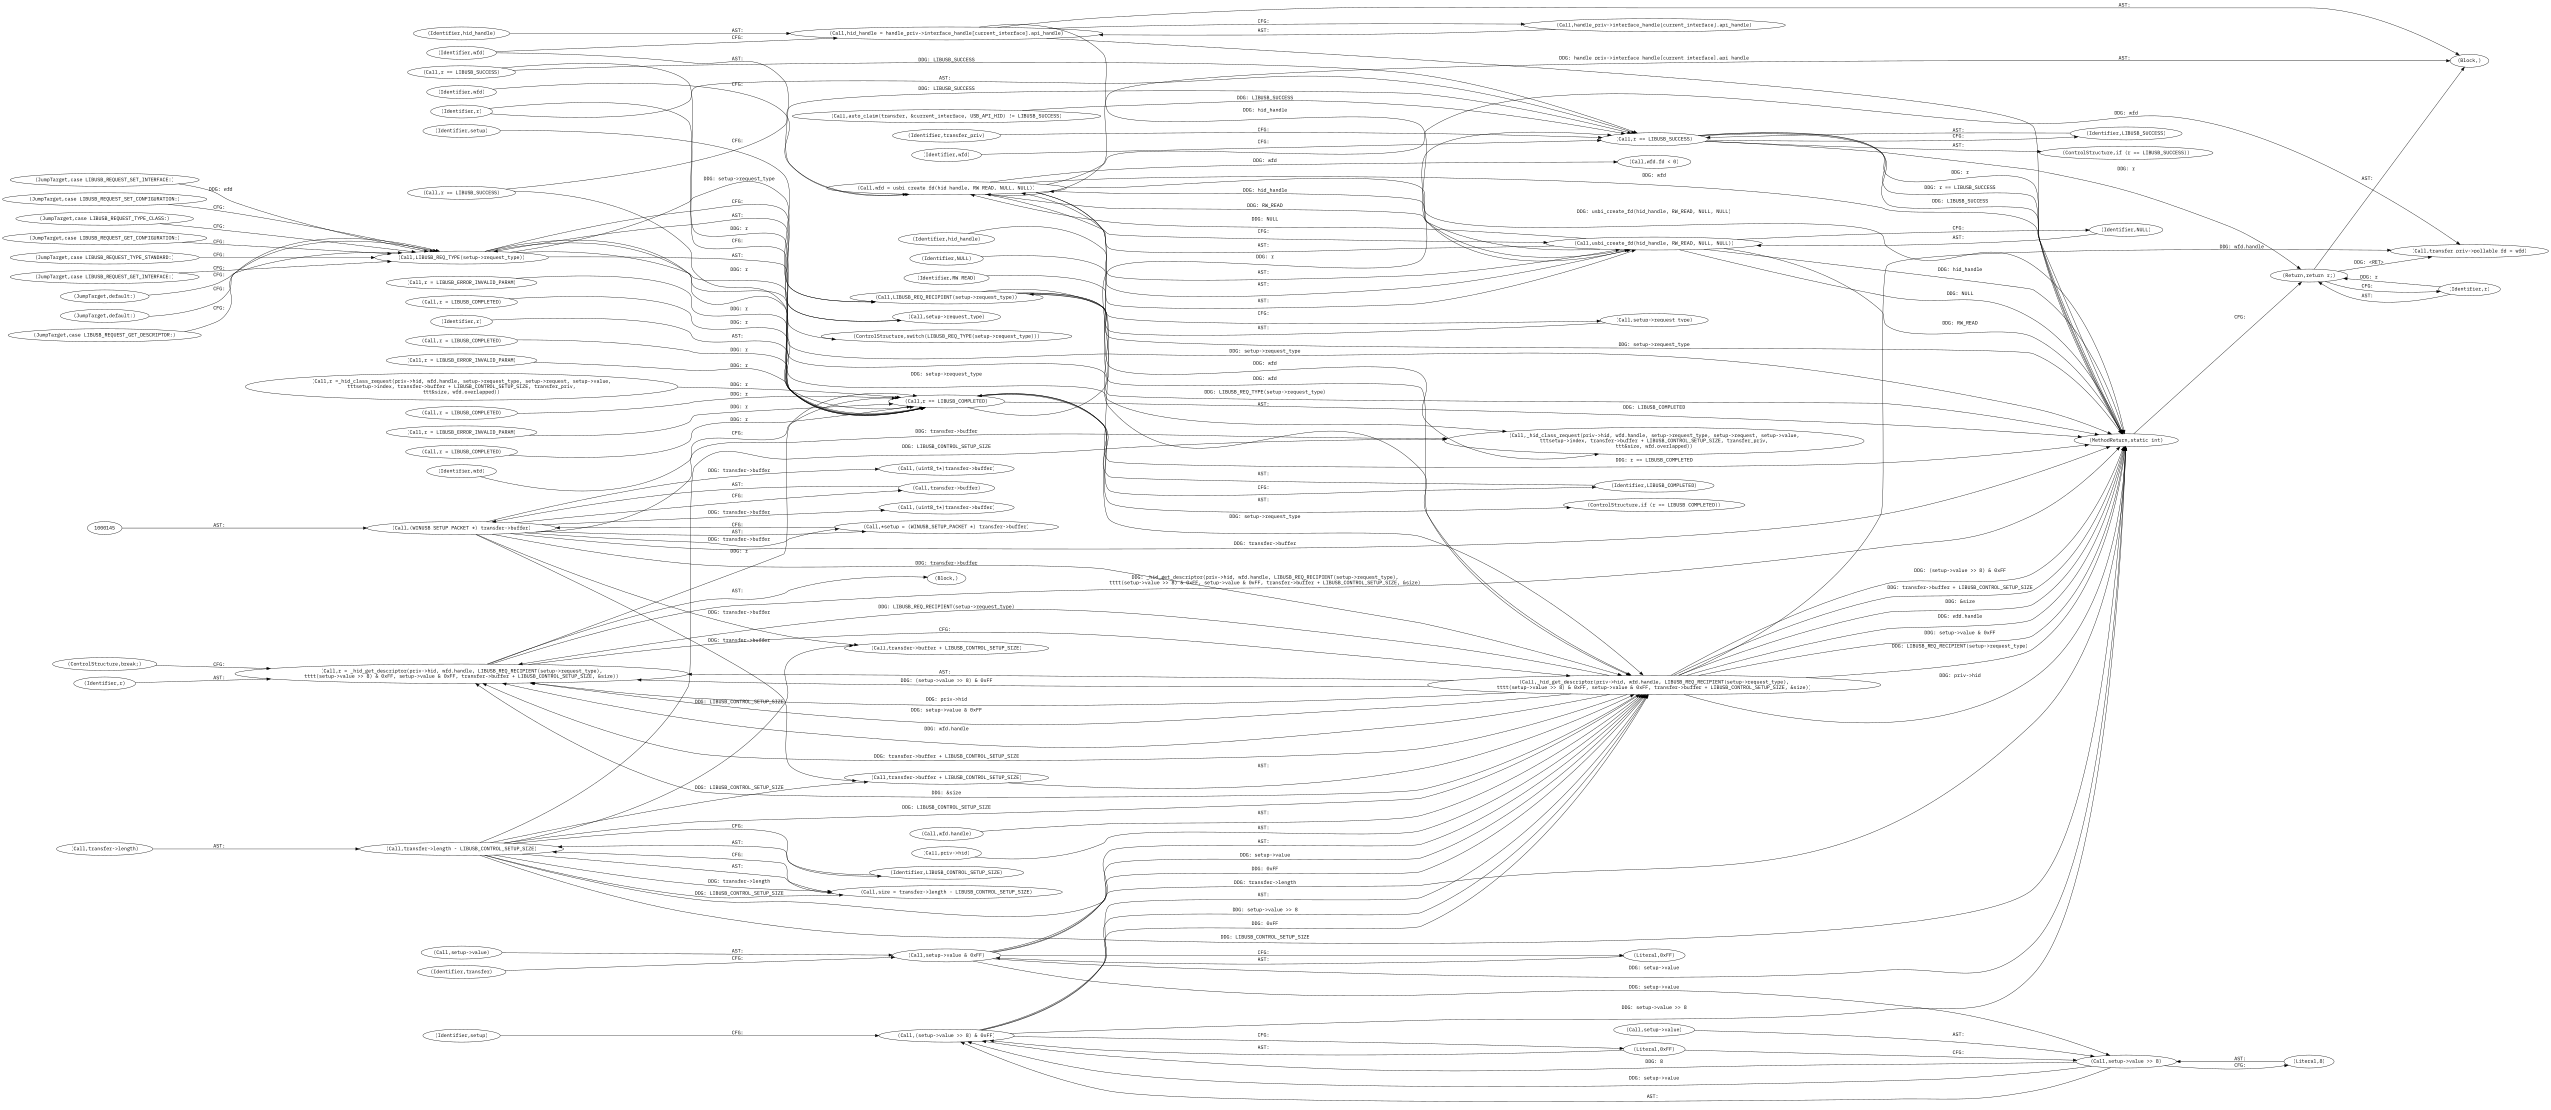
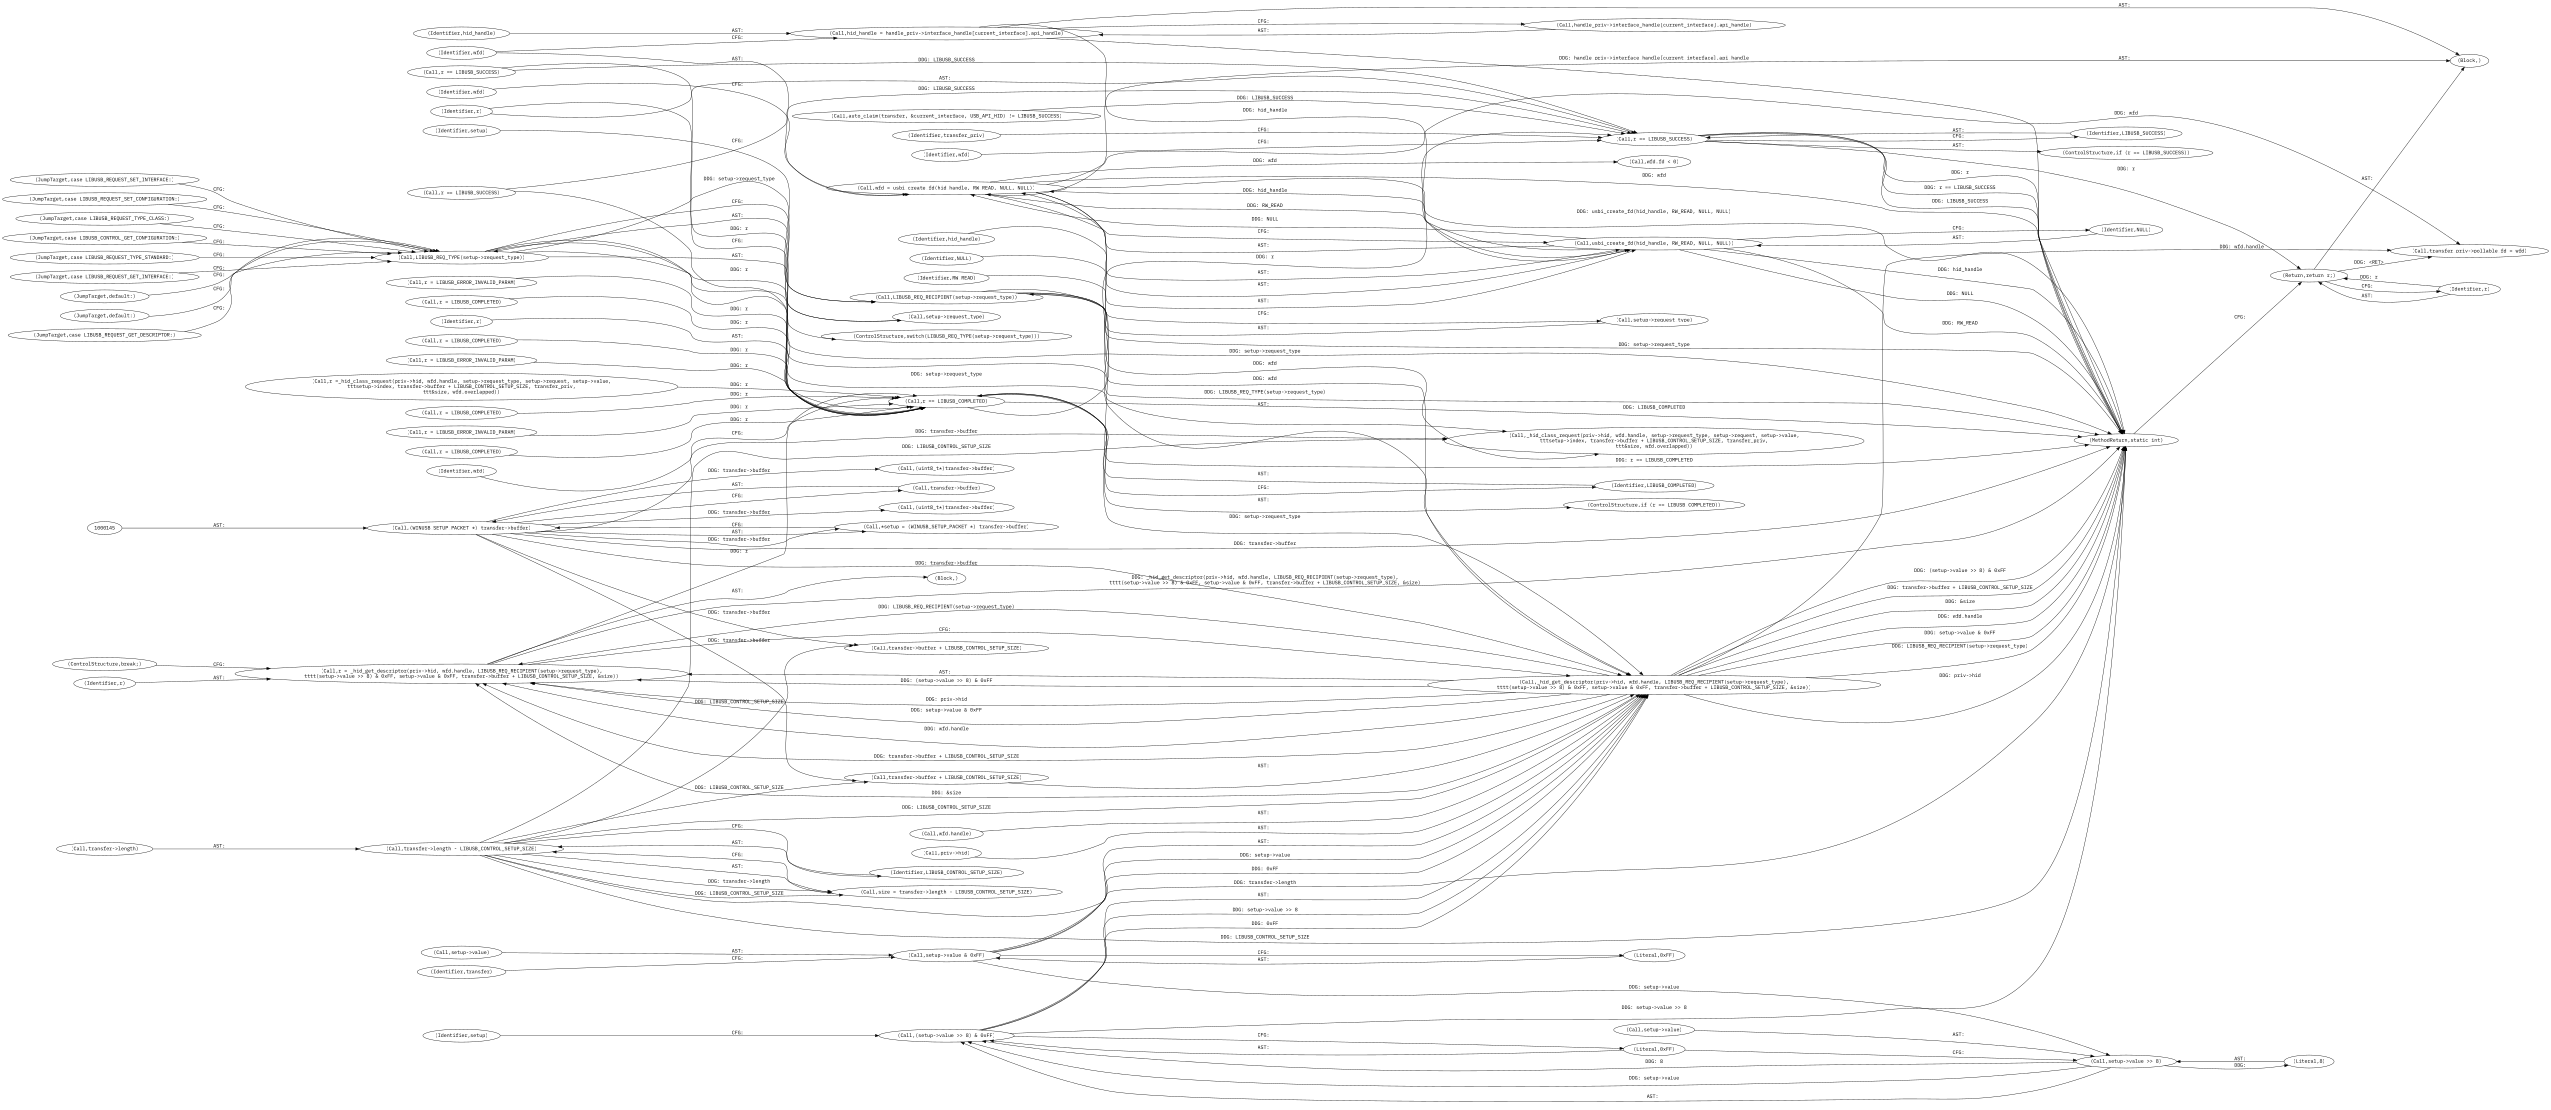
edge "(JumpTarget,case LIBUSB_REQUEST_SET_INTERFACE:)" -> "(Call,LIBUSB_REQ_TYPE(setup->request_type))": label "DDG: wfd" -> "CFG: "
node "(JumpTarget,case LIBUSB_REQUEST_GET_CONFIGURATION:)": label "(JumpTarget,case LIBUSB_REQUEST_GET_CONFIGURATION:)" -> "(JumpTarget,case LIBUSB_CONTROL_GET_CONFIGURATION:)"
edge "(Call,setup->value & 0xFF)" -> "(MethodReturn,static int)": removed, label "DDG: setup->value"
edge "(Call,setup->value >> 8)" -> "(Literal,8)": label "CFG: " -> "DDG: "
